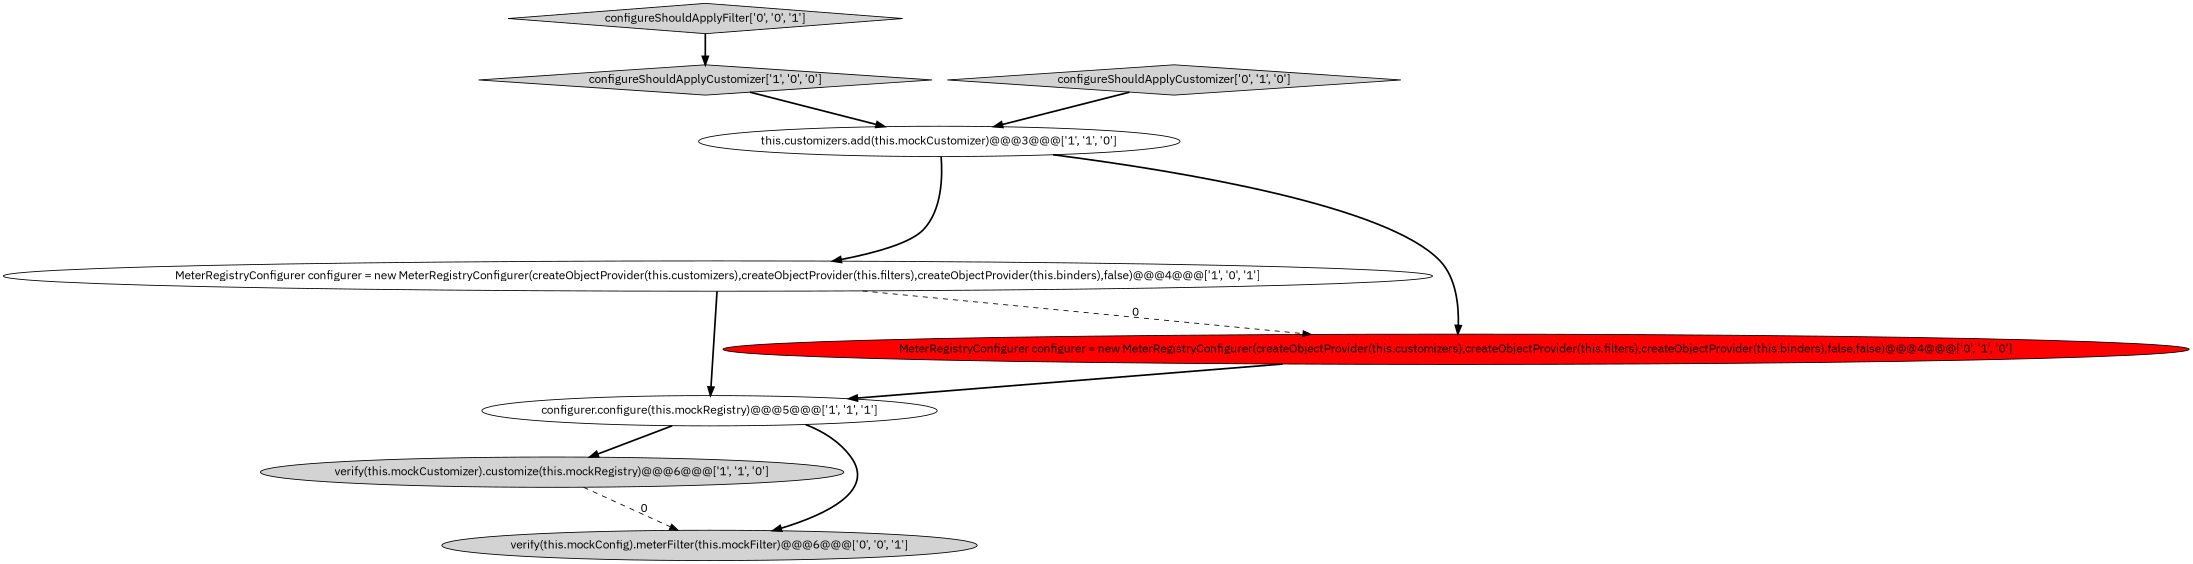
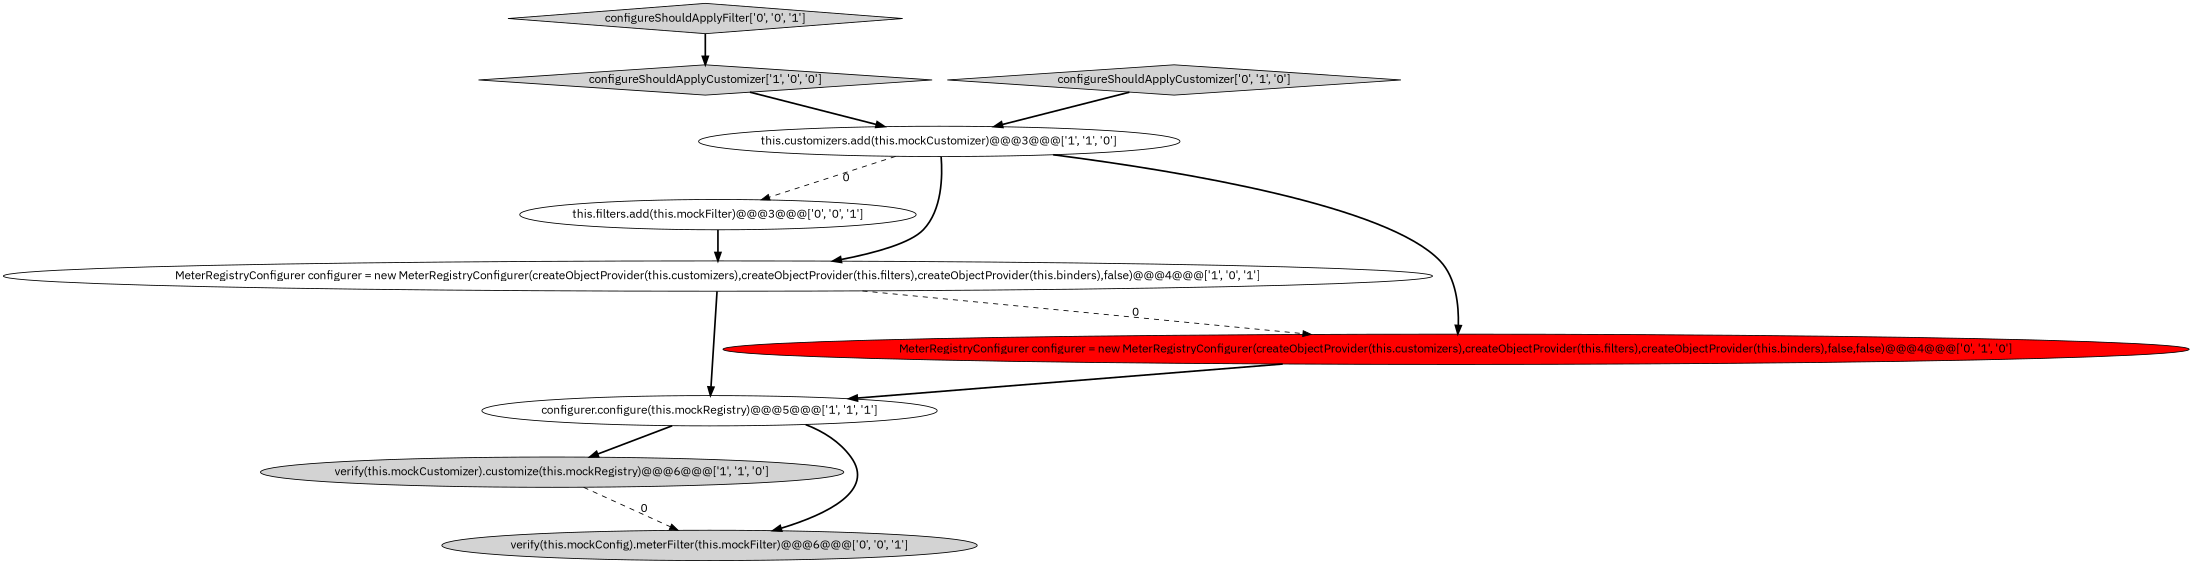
node "this.filters.add(this.mockFilter)@@@3@@@['0', '0', '1']": added
